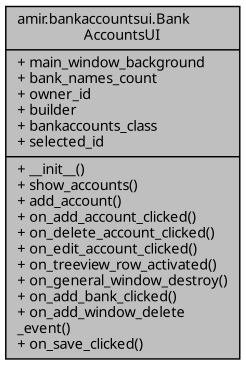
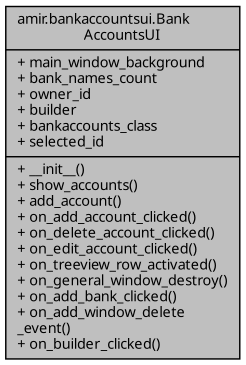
node "amir.bankaccountsui.Bank": text "+ on_save_clicked()" -> "+ on_builder_clicked()"
